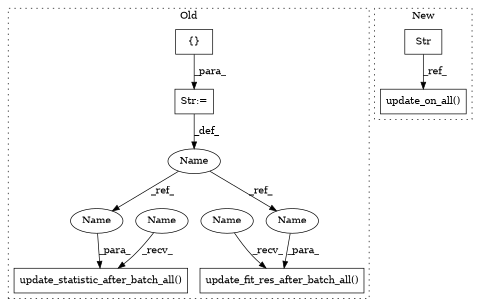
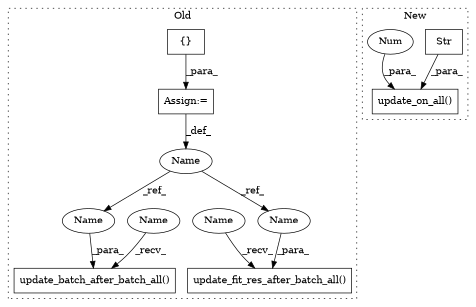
node "Num": added
edge "Str" -> "update_on_all()": label "_ref_" -> "_para_"
node "Str:=": label "Str:=" -> "Assign:="
node "update_statistic_after_batch_all()": label "update_statistic_after_batch_all()" -> "update_batch_after_batch_all()"
